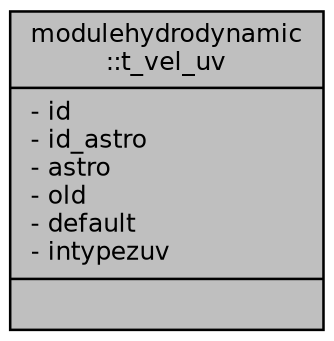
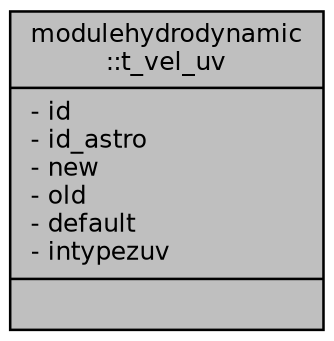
node "modulehydrodynamic": text "- astro" -> "- new"
